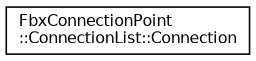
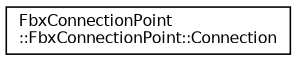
node "FbxConnectionPoint ::ConnectionList::Connection": label "FbxConnectionPoint ::ConnectionList::Connection" -> "FbxConnectionPoint ::FbxConnectionPoint::Connection"
